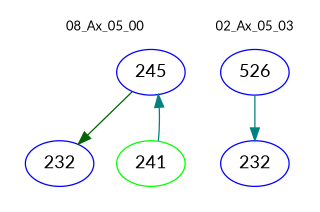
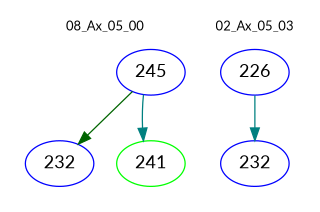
node "526": label "526" -> "226"
edge "241" -> "245": reversed
